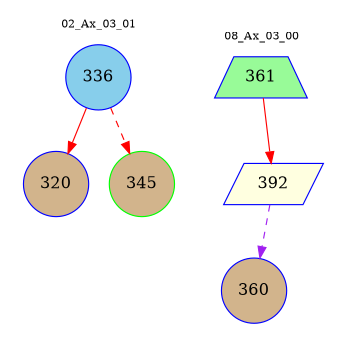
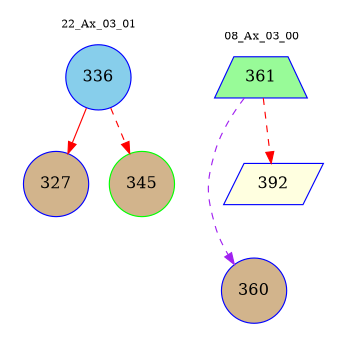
cluster "02_Ax_03_01": label "02_Ax_03_01" -> "22_Ax_03_01"
edge "361" -> "392": style solid -> dashed
node "320": label "320" -> "327"
edge "392" -> "360": now "361" -> "360"
